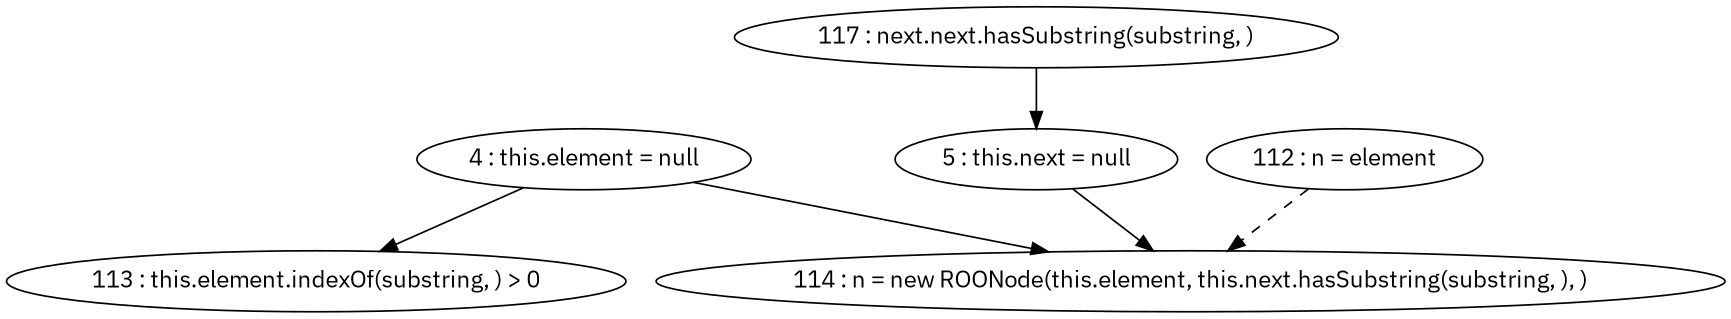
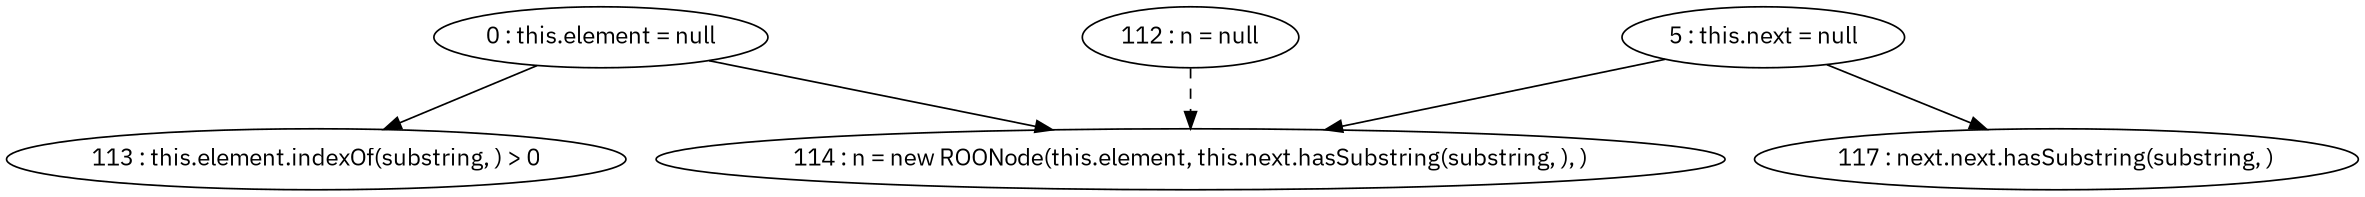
edge "117 : next.next.hasSubstring(substring, )" -> "5 : this.next = null": reversed
node "4 : this.element = null": label "4 : this.element = null" -> "0 : this.element = null"
node "112 : n = element": label "112 : n = element" -> "112 : n = null"
